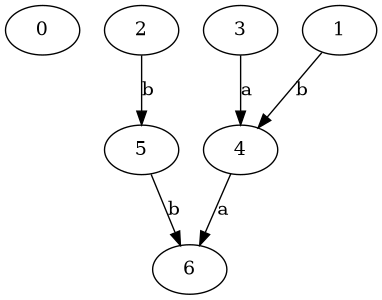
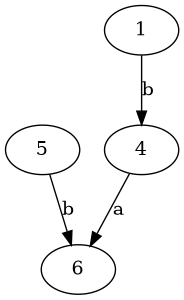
node "0": removed
node "2": removed
node "3": removed
